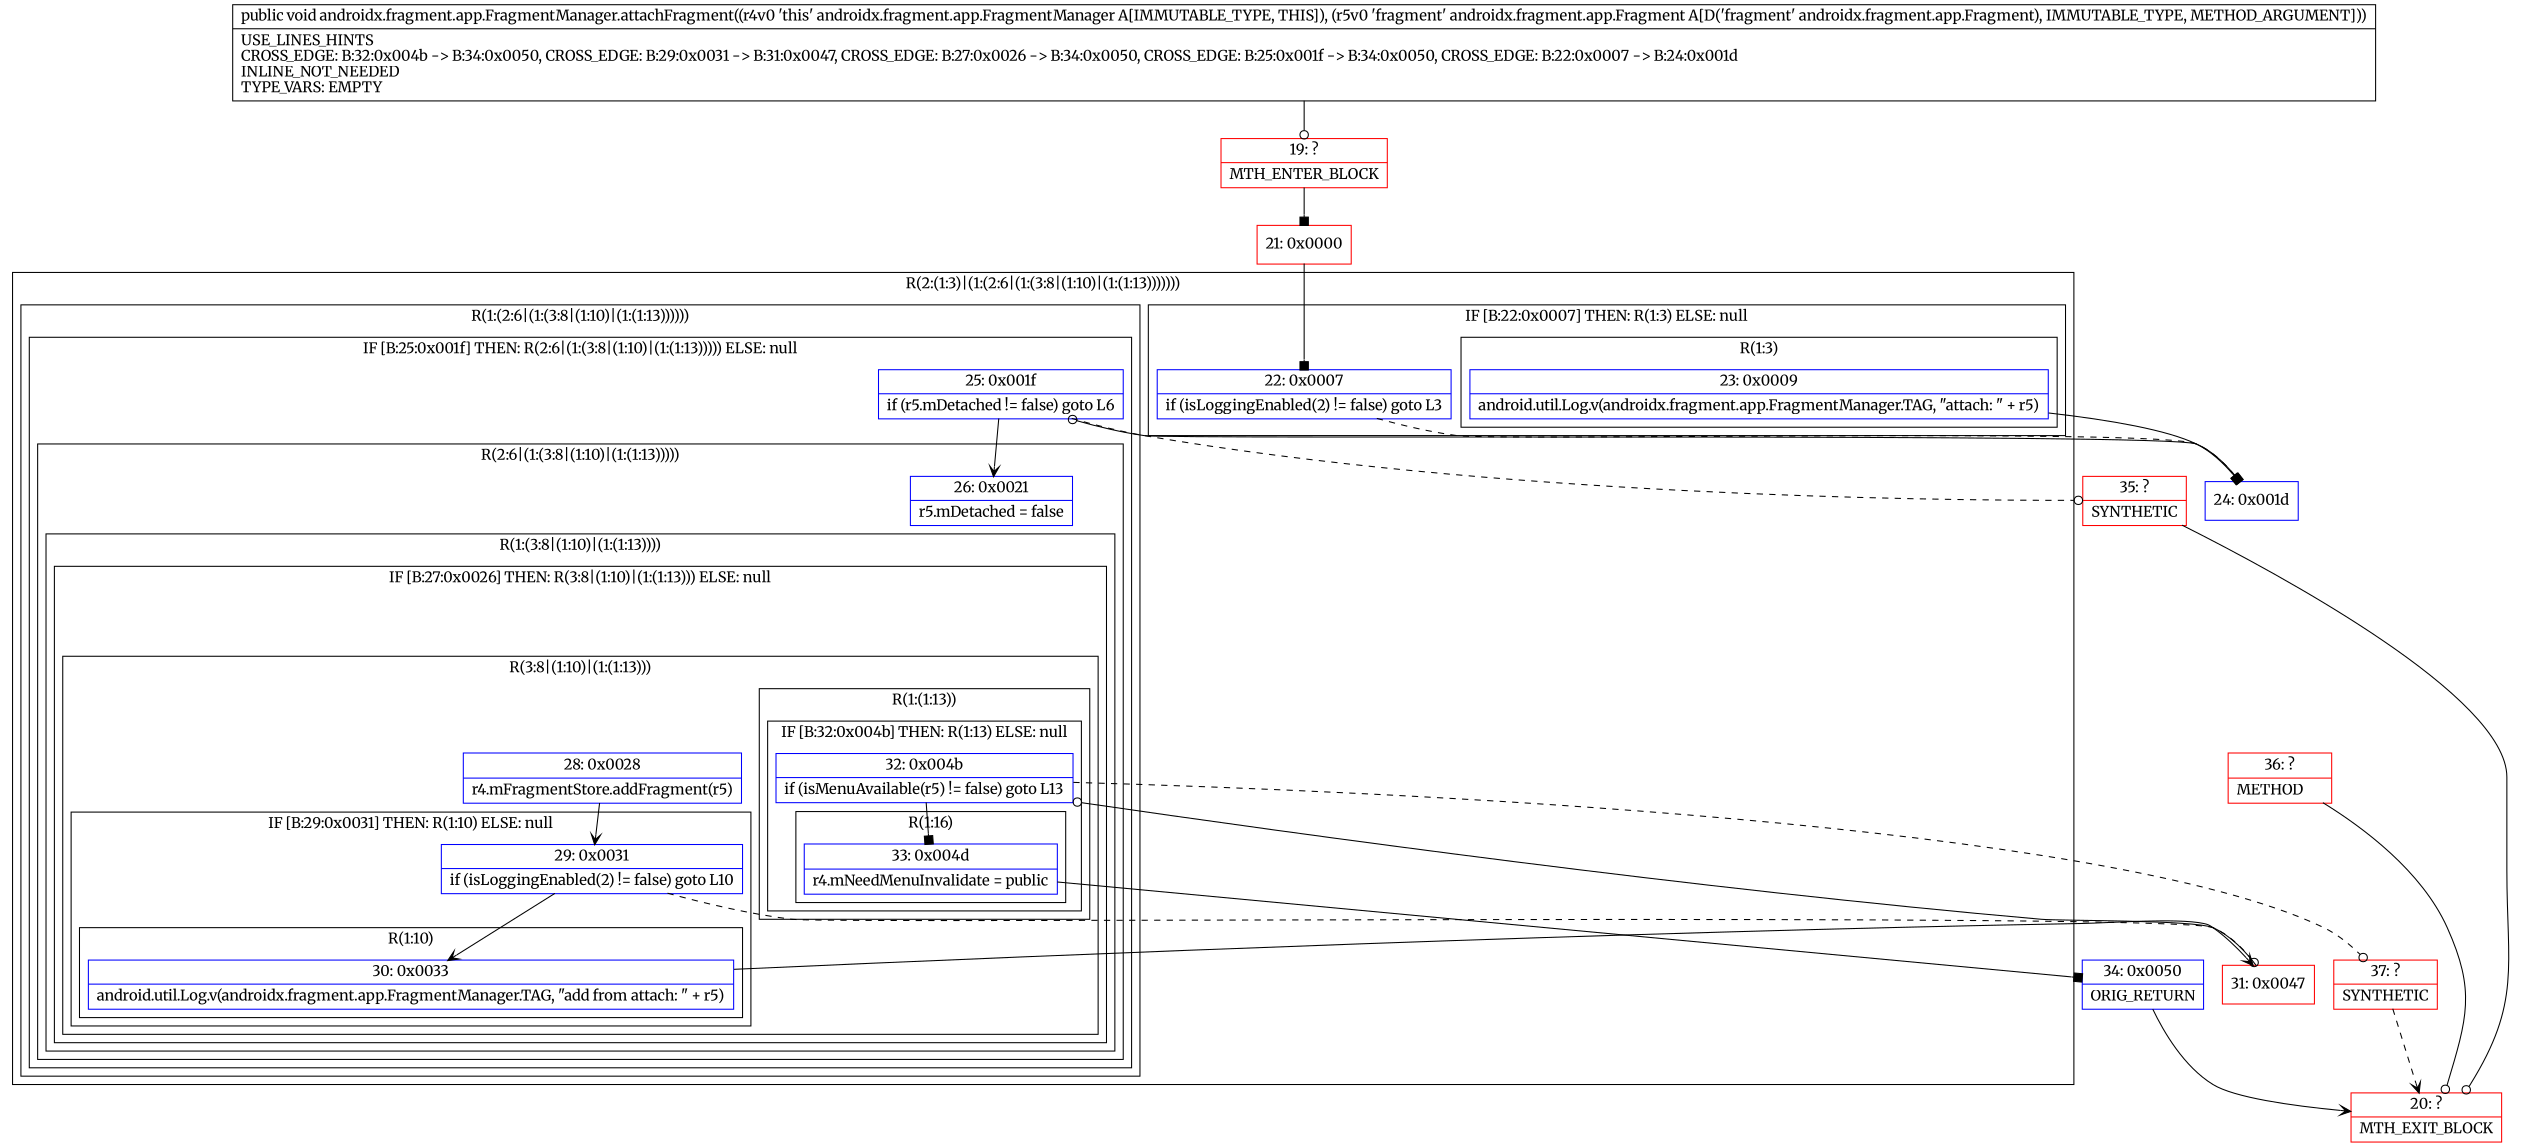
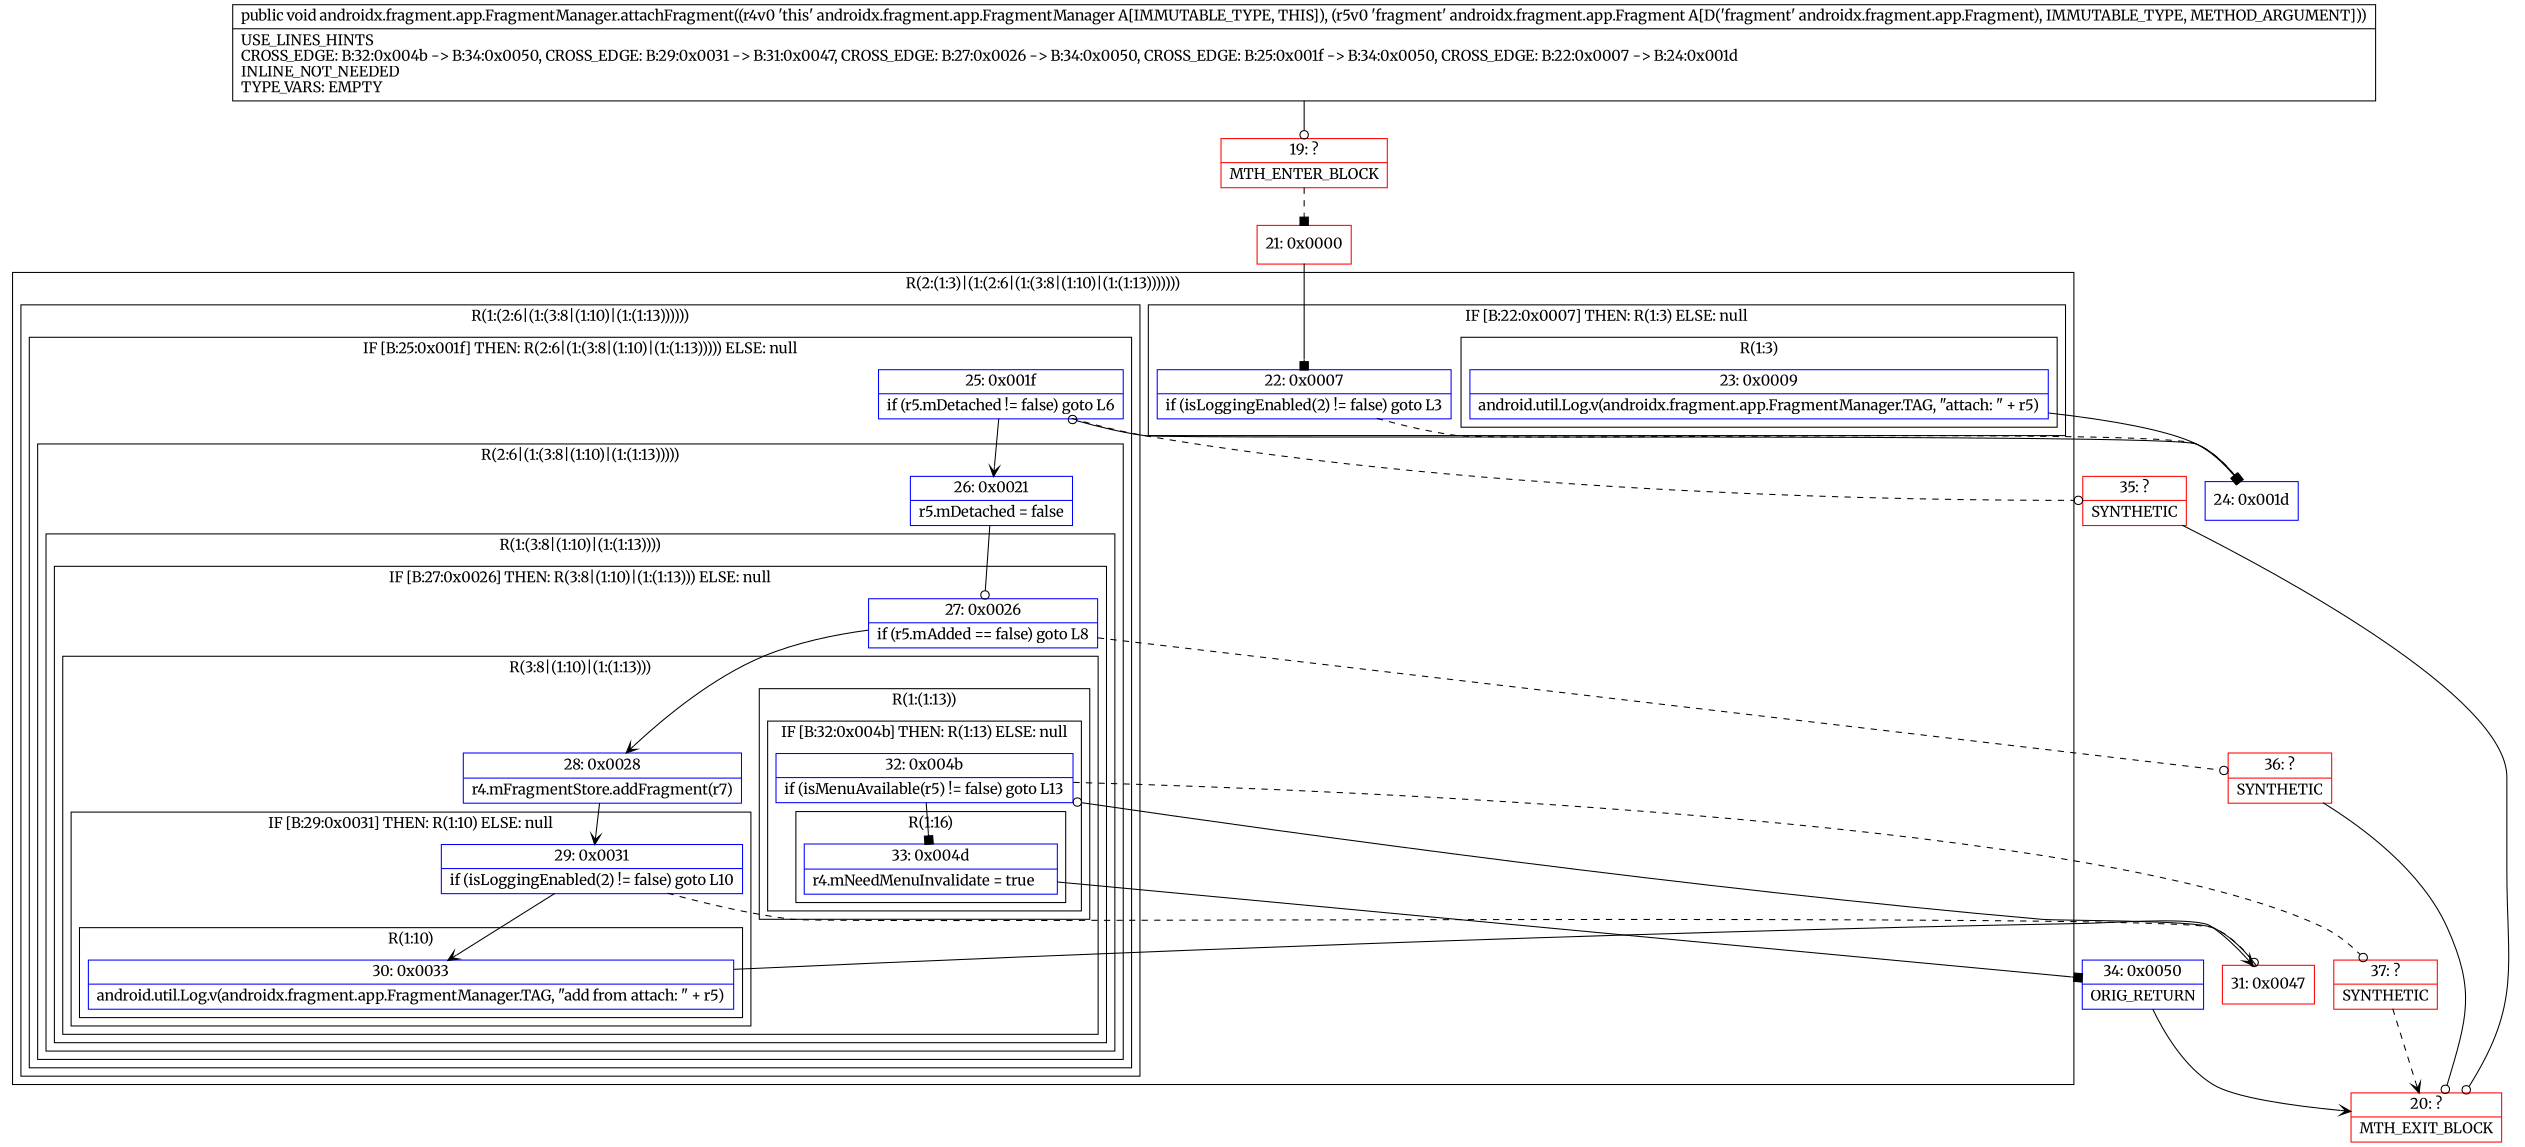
edge "19: ?" -> "21: 0x0000": style solid -> dashed
node "27: 0x0026": added
node "28: 0x0028": text "r4.mFragmentStore.addFragment(r5)" -> "r4.mFragmentStore.addFragment(r7)"
node "36: ?": text "METHOD" -> "SYNTHETIC"
node "33: 0x004d": text "r4.mNeedMenuInvalidate = public" -> "r4.mNeedMenuInvalidate = true"
